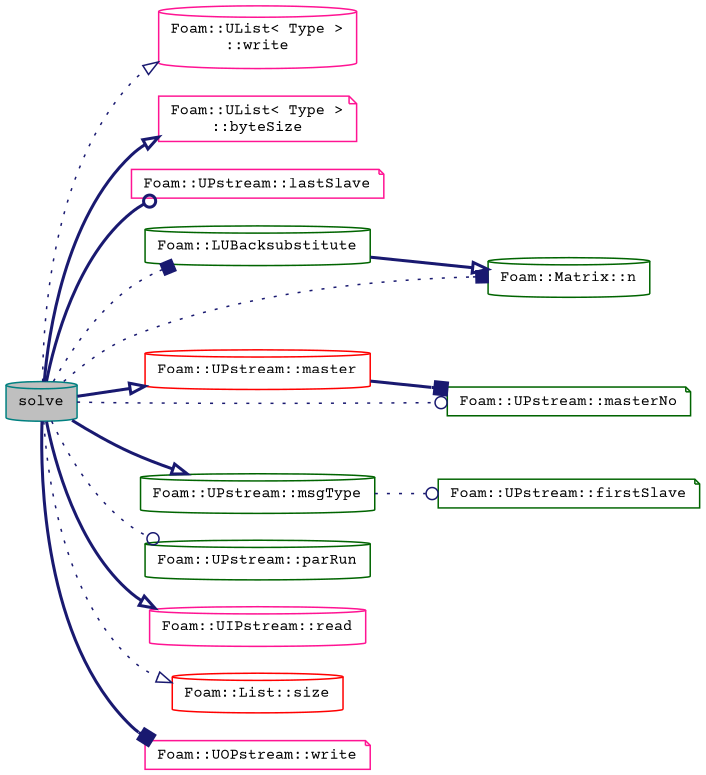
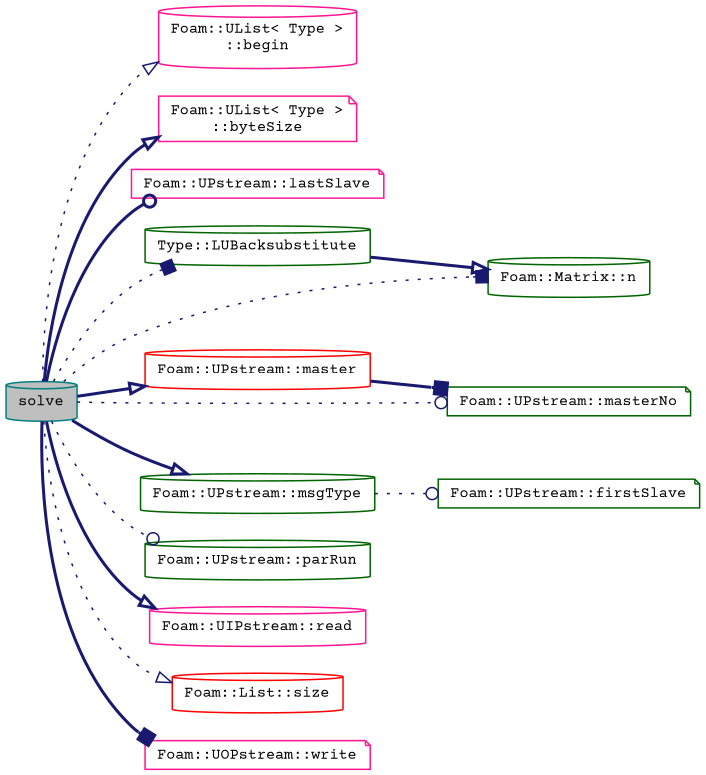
node "Foam::UList< Type > ::write": label "Foam::UList< Type > ::write" -> "Foam::UList< Type > ::begin"
node "Foam::LUBacksubstitute": label "Foam::LUBacksubstitute" -> "Type::LUBacksubstitute"
